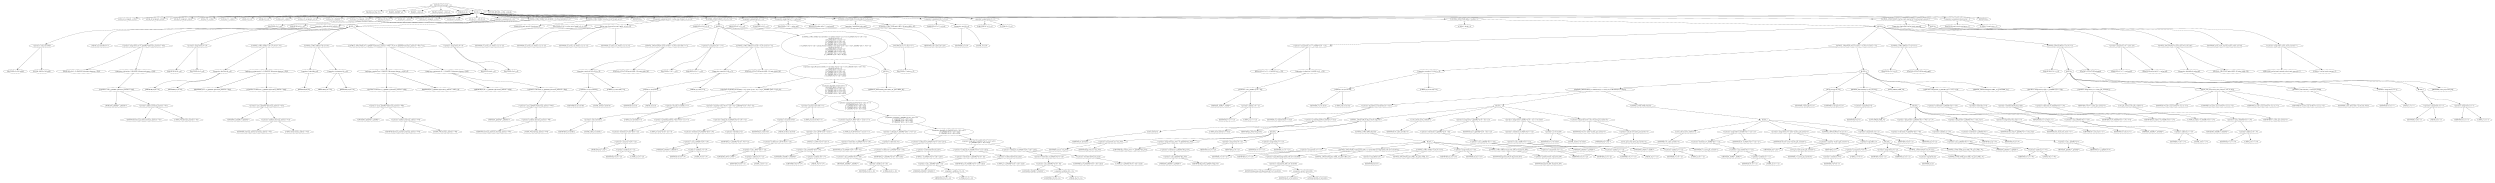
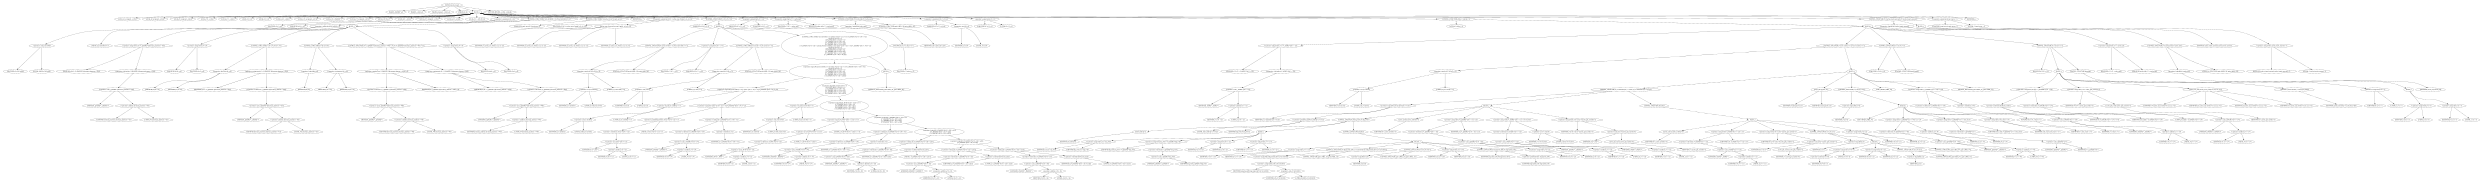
node "(PARAM,const char *a1)": removed
